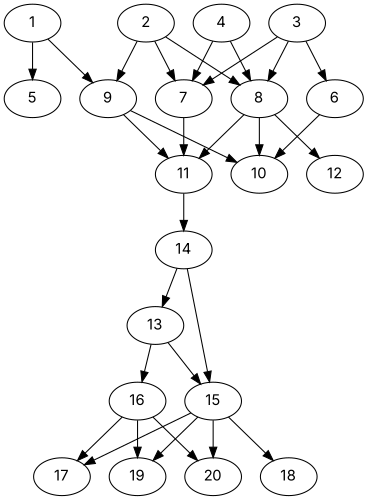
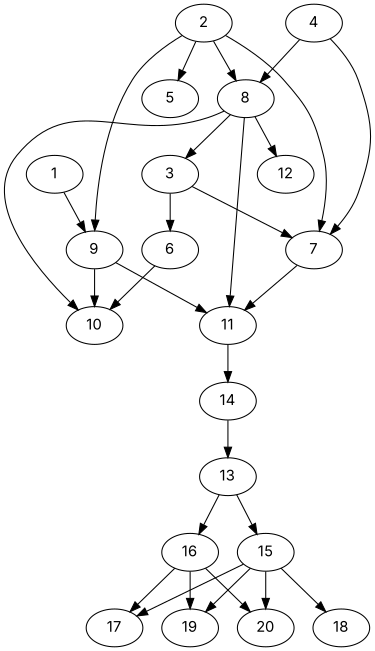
edge "1" -> "5": now "2" -> "5"
edge "3" -> "8": reversed
edge "14" -> "15": removed
